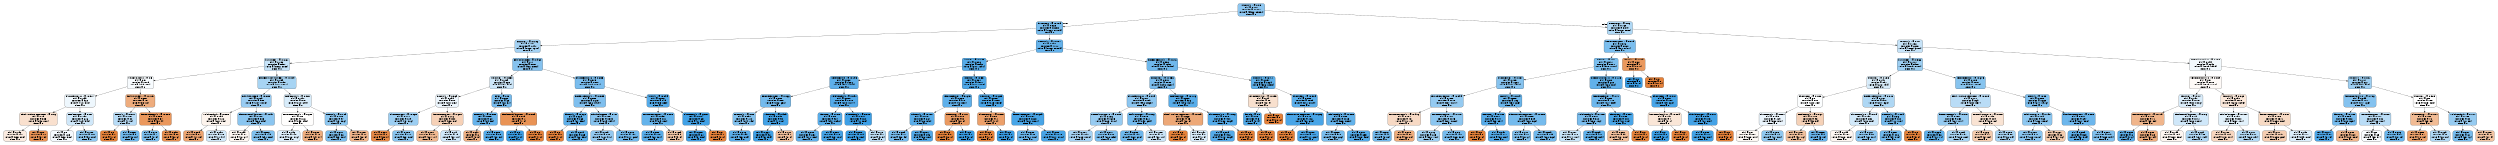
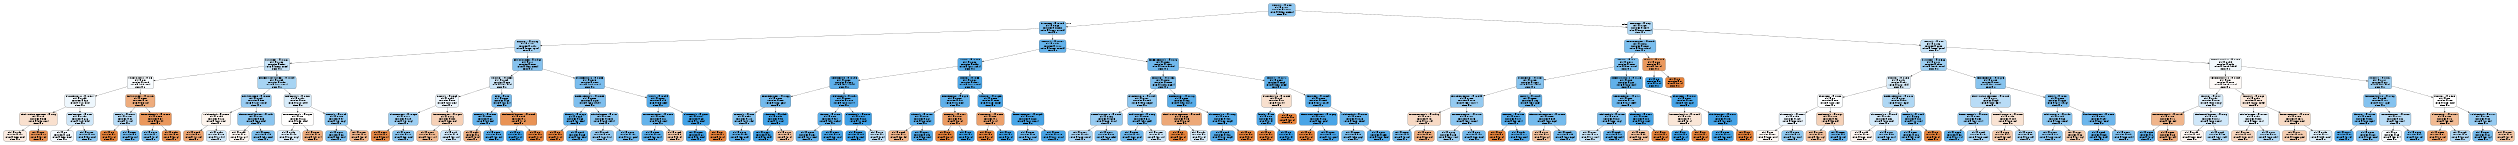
node "gini = 0.067 samples = 96 value = [5, 139] class = 1": label "gini = 0.067 samples = 96 value = [5, 139] class = 1" -> "gini = 0.067 samples = 96 value = [5, 139] value = 1"
node "gini = 0.359 samples = 71 value = [30, 98] class = 1": fillcolor #76bbed -> #f0b58b
node "gini = 0.0 samples = 4 value = [0, 9] class = 1": added
node "gini = 0.444 samples = 10 value = [12, 6] class = 0": fillcolor #80c0ee -> #f2c09c
node "gini = 0.388 samples = 261 value = [103, 288] class = 1": fillcolor #f0b58b -> #80c0ee
